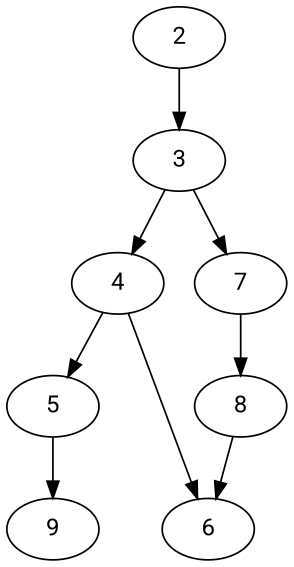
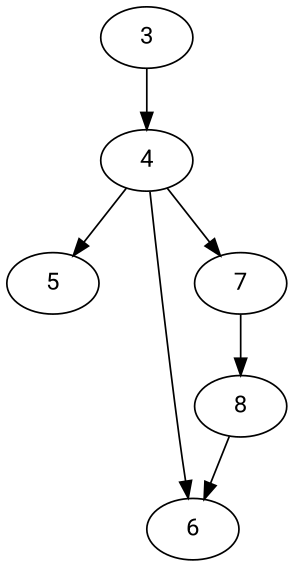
node "2": removed
edge "3" -> "7": now "4" -> "7"
node "9": removed
